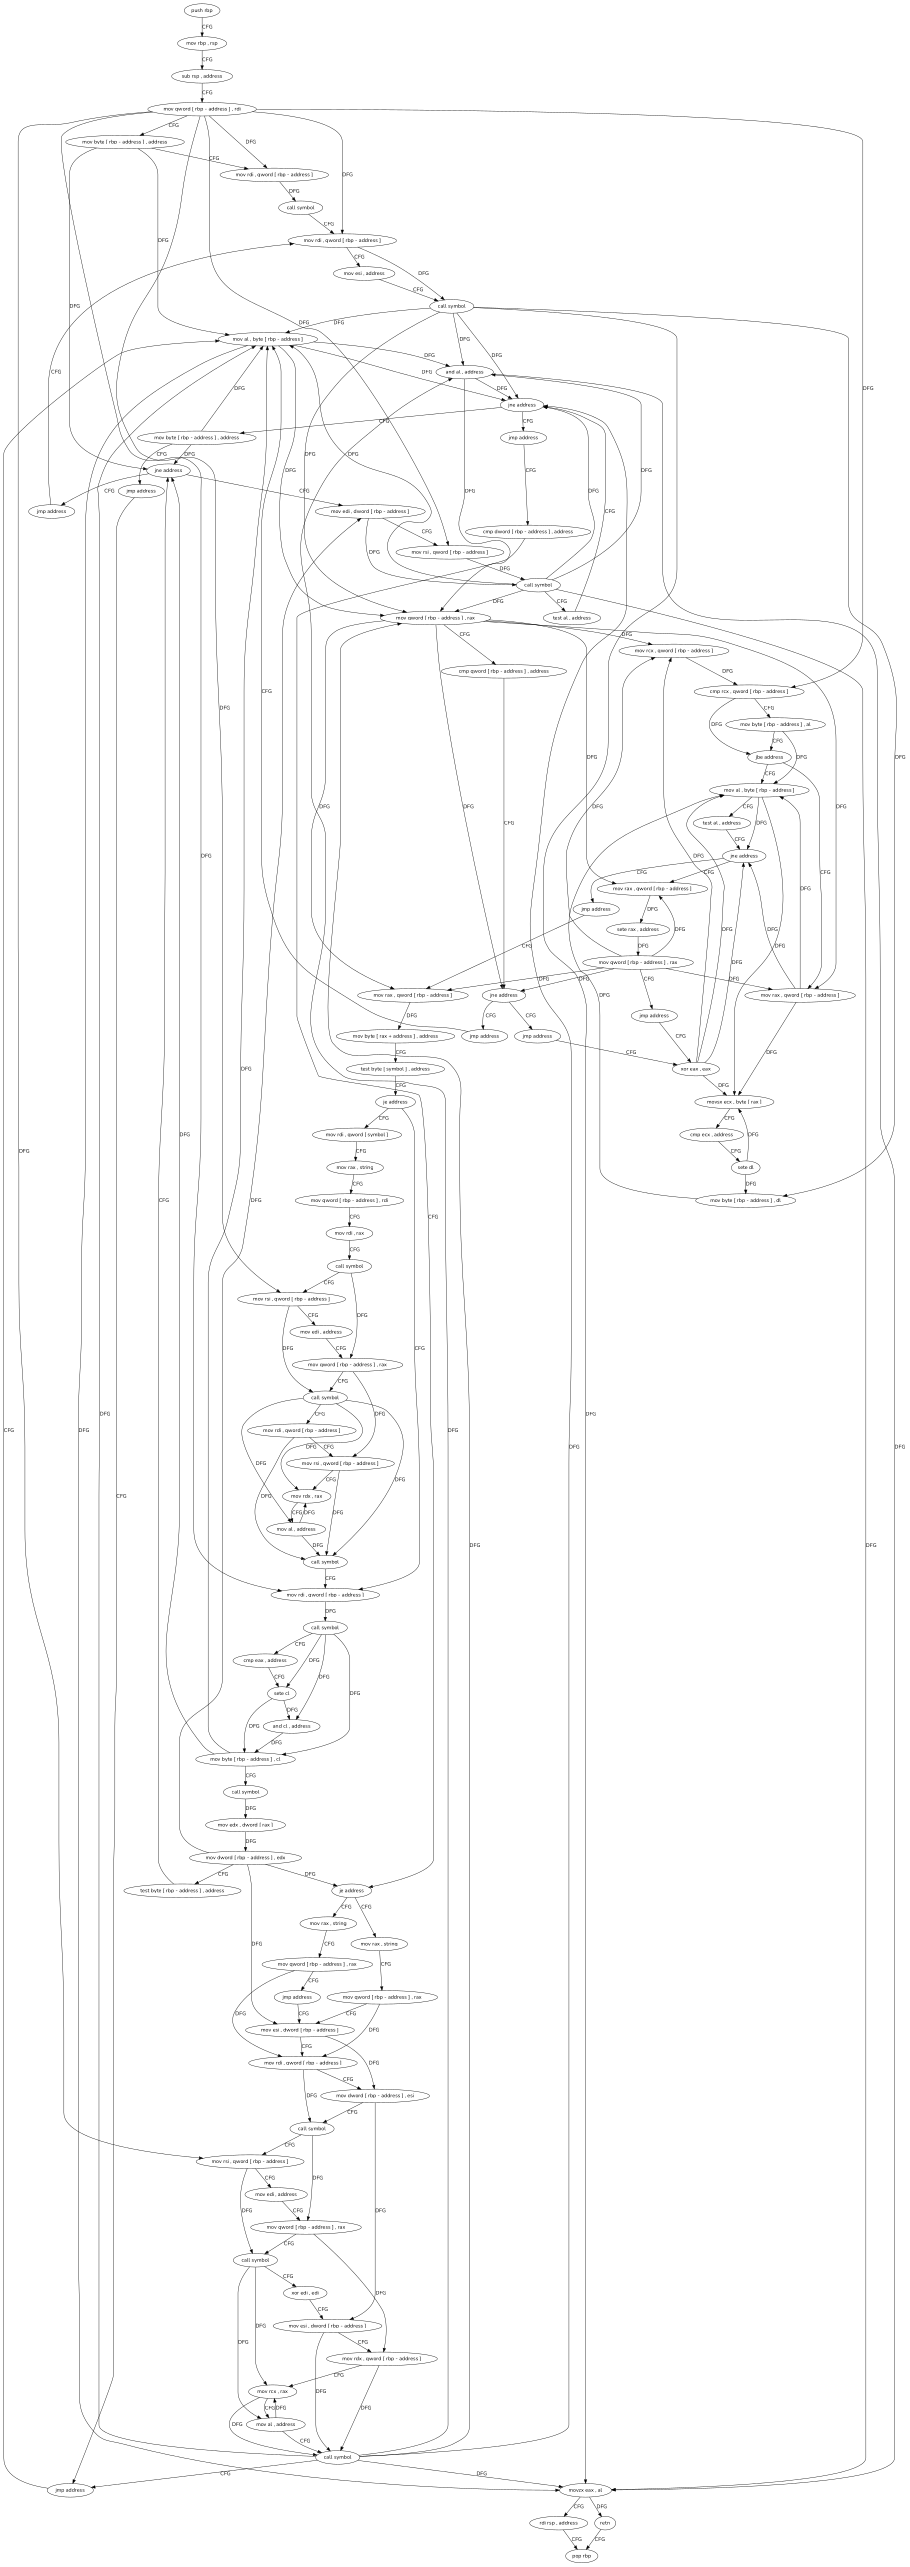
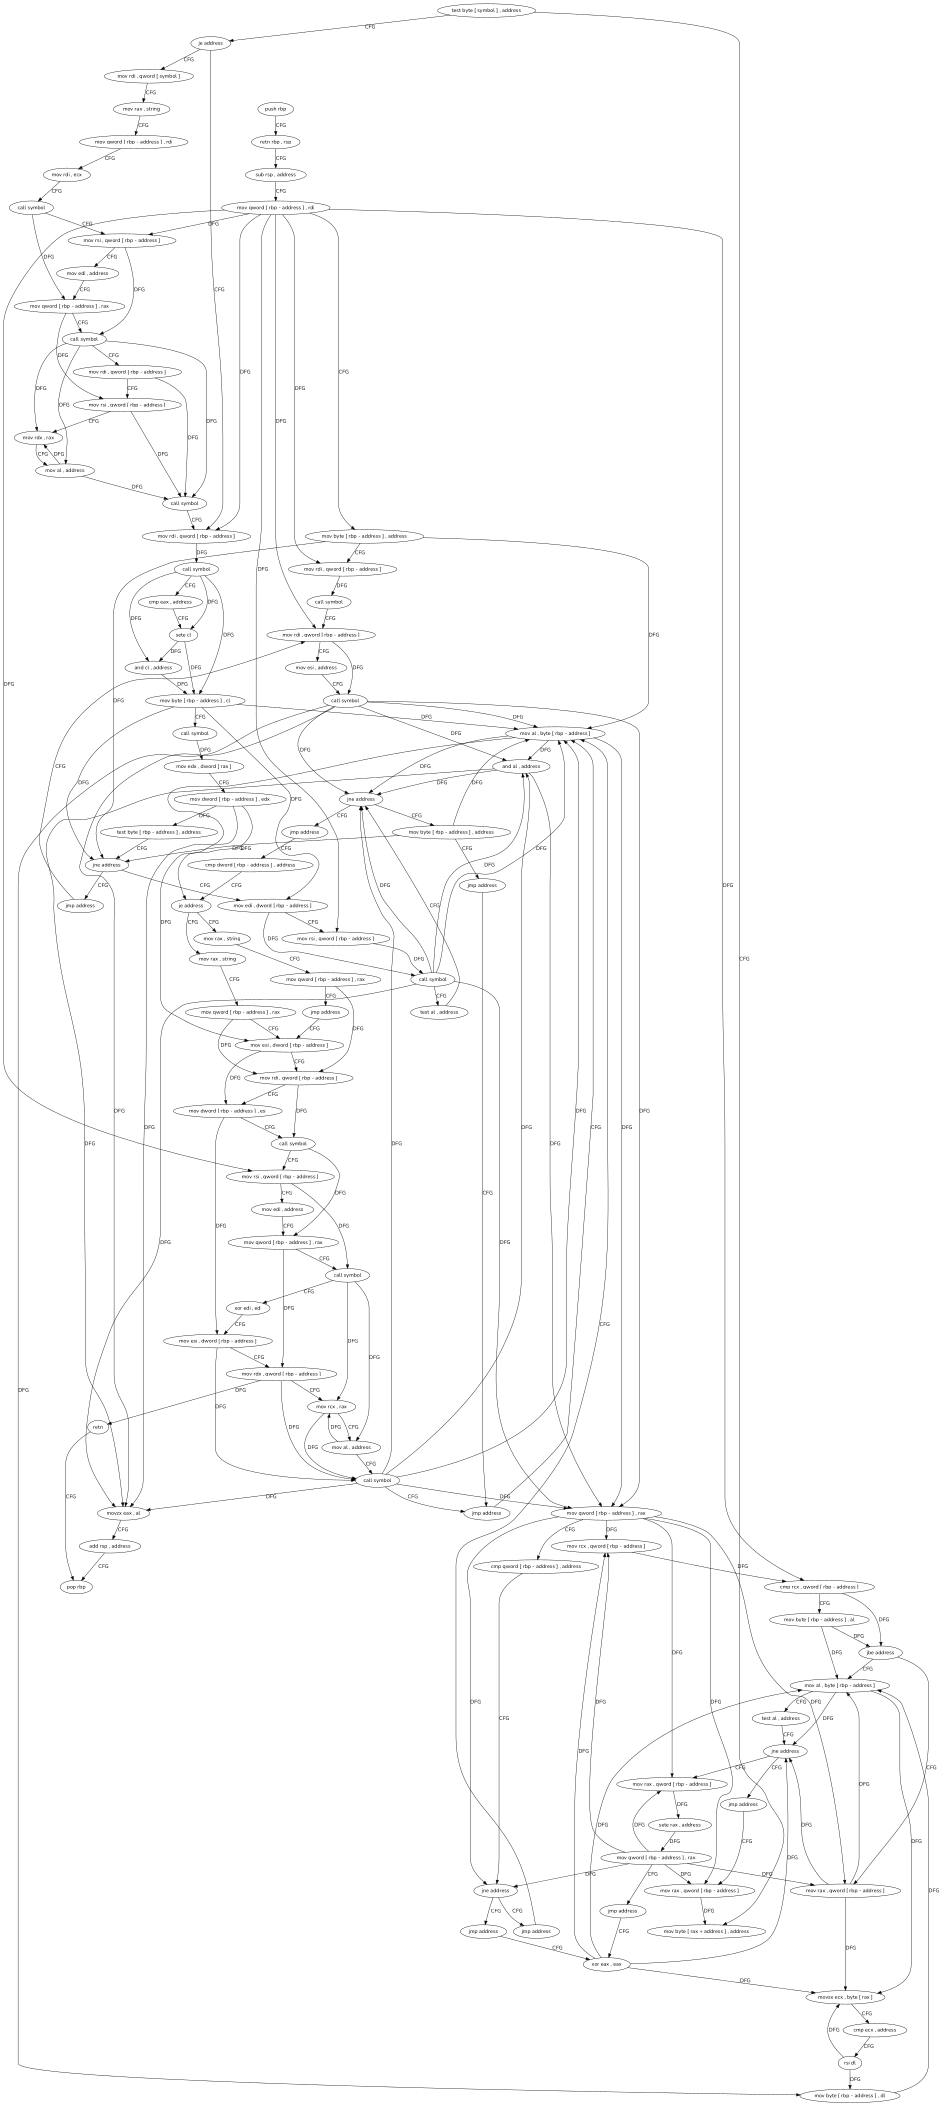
node "mov rbp , rsp": label "mov rbp , rsp" -> "retn rbp , rsp"
edge "mov byte [ rbp - address ] , al" -> "jbe address": label "CFG" -> "DFG"
edge "mov byte [ rax + address ] , address" -> "test byte [ symbol ] , address": reversed
node "sete dl": label "sete dl" -> "rsi dl"
edge "mov dword [ rbp - address ] , edx" -> "mov edi , dword [ rbp - address ]": now "mov byte [ rbp - address ] , cl" -> "mov edi , dword [ rbp - address ]"
node "mov rdi , rax": label "mov rdi , rax" -> "mov rdi , ecx"
edge "mov edx , dword [ rax ]" -> "mov dword [ rbp - address ] , edx": label "DFG" -> "CFG"
edge "mov dword [ rbp - address ] , edx" -> "test byte [ rbp - address ] , address": label "CFG" -> "DFG"
edge "movzx eax , al" -> "retn": now "mov rdx , qword [ rbp - address ]" -> "retn"
node "rdi rsp , address": label "rdi rsp , address" -> "add rsp , address"
